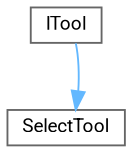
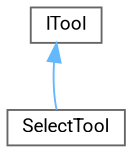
edge "ITool" -> "SelectTool": reversed
